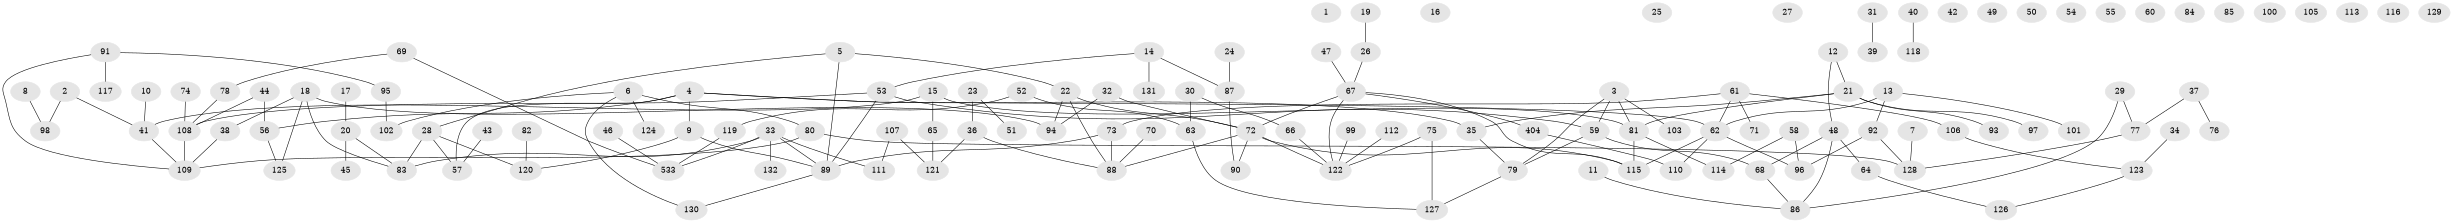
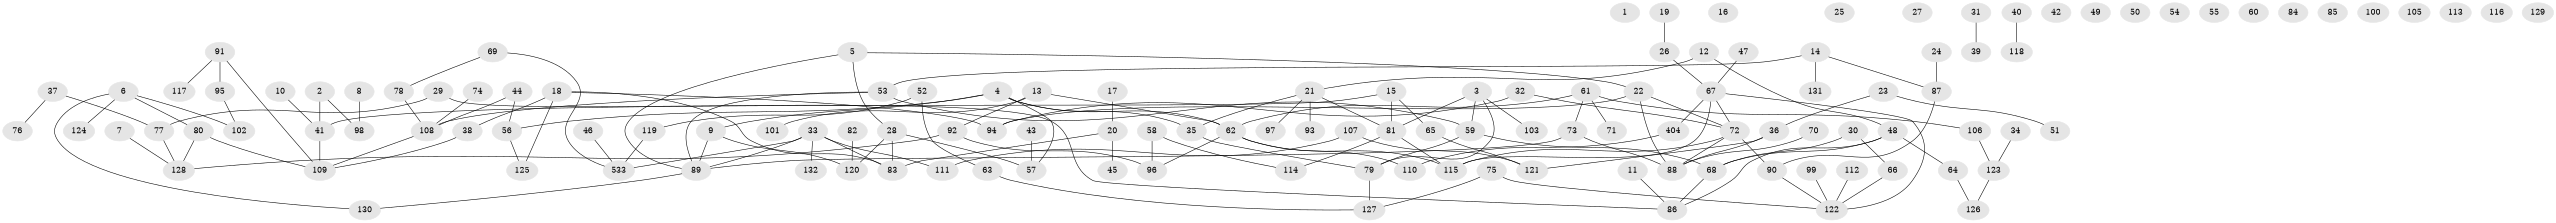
edge "30" -- "63": now "30" -- "68"
edge "72" -- "122": now "90" -- "122"
